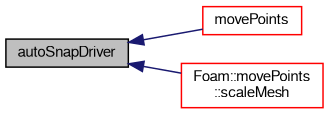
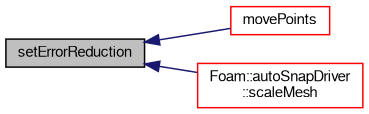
node "autoSnapDriver": label "autoSnapDriver" -> "setErrorReduction"
node "Foam::movePoints ::scaleMesh": label "Foam::movePoints ::scaleMesh" -> "Foam::autoSnapDriver ::scaleMesh"
